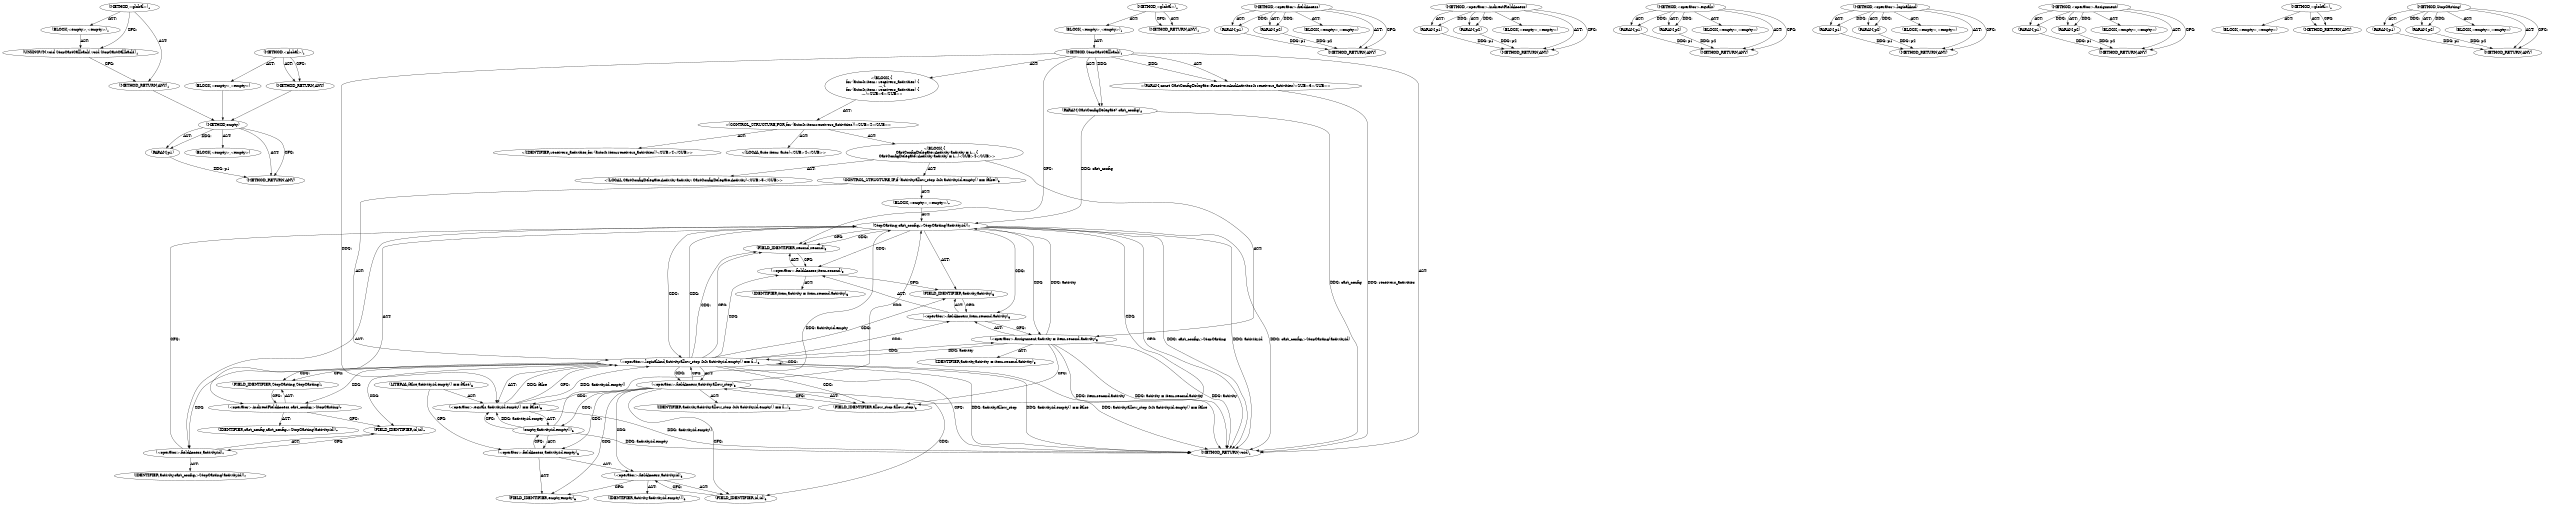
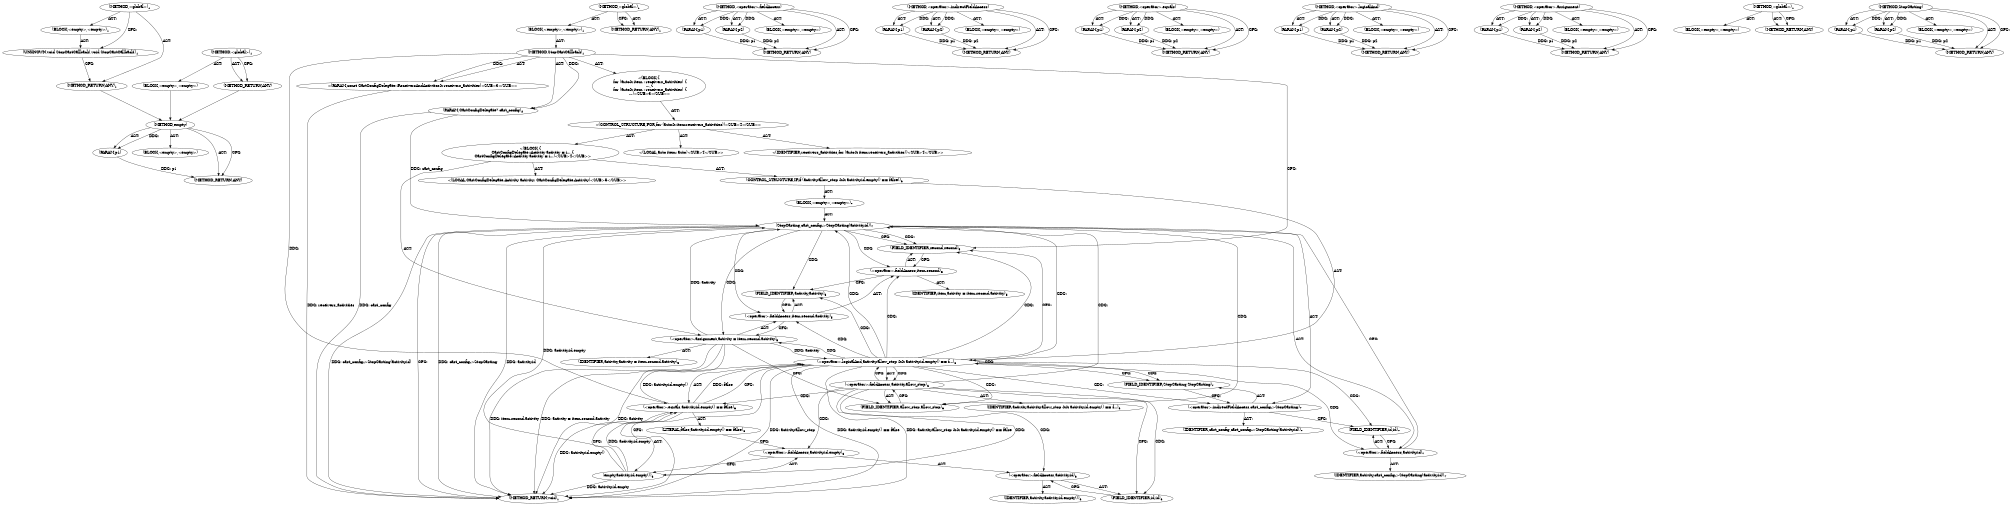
edge "(METHOD,StopCastCallback)" -> "(METHOD_RETURN,void)": removed, label "AST:"
edge "(StopCasting,cast_config->StopCasting(activity.id))" -> "(FIELD_IDENTIFIER,activity,activity)": label "AST: " -> "CDG: "
edge "(LITERAL,false,activity.id.empty() == false)" -> "(<operator>.equals,activity.id.empty() == false)": reversed
node "(FIELD_IDENTIFIER,empty,empty)": removed
